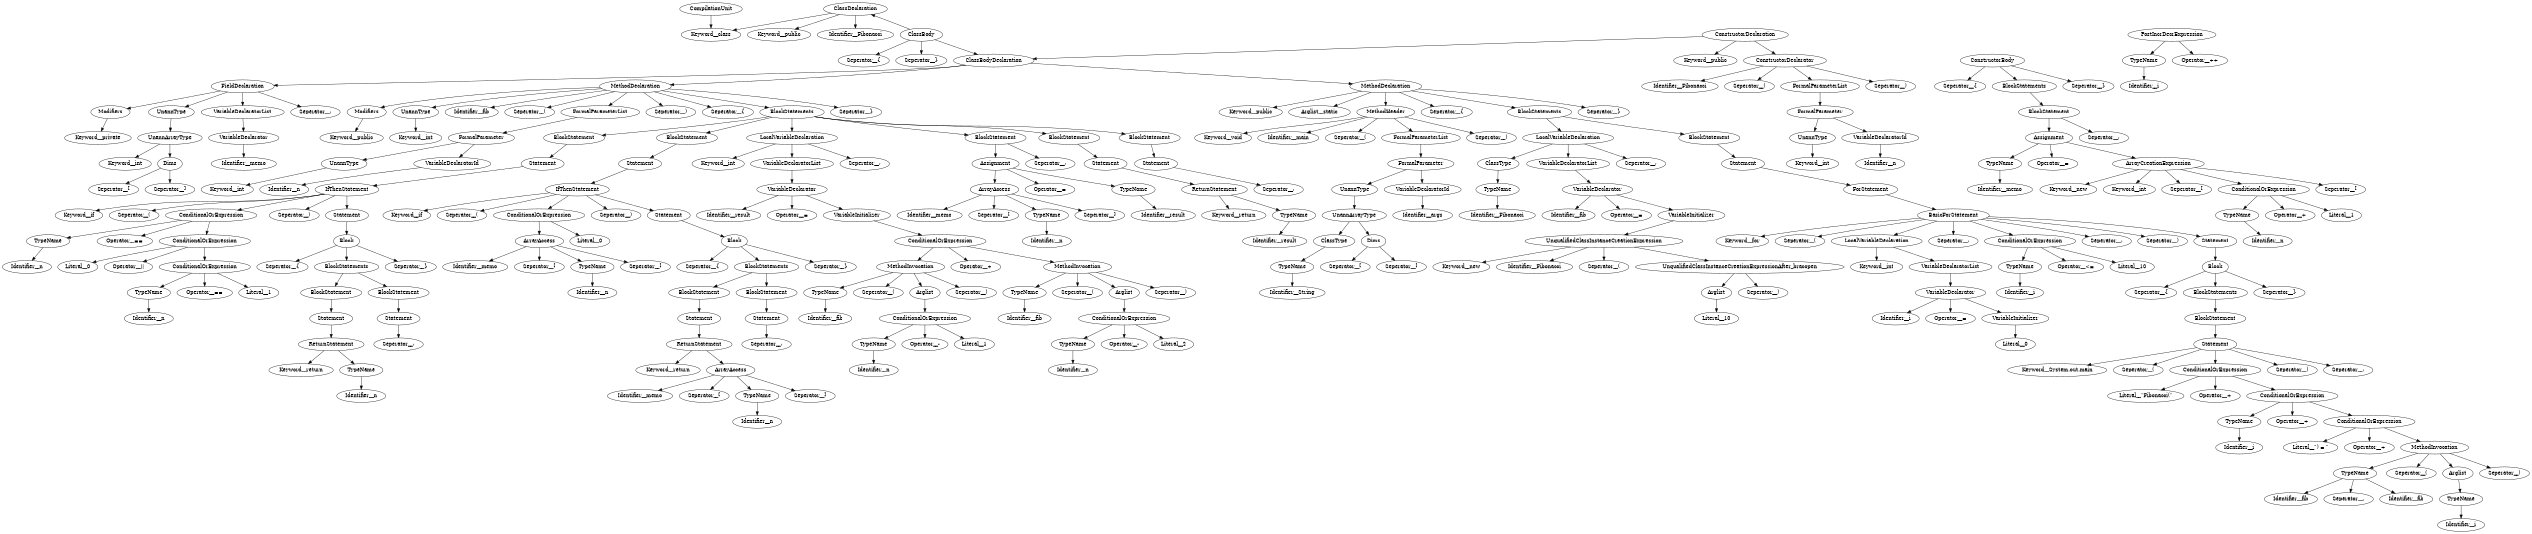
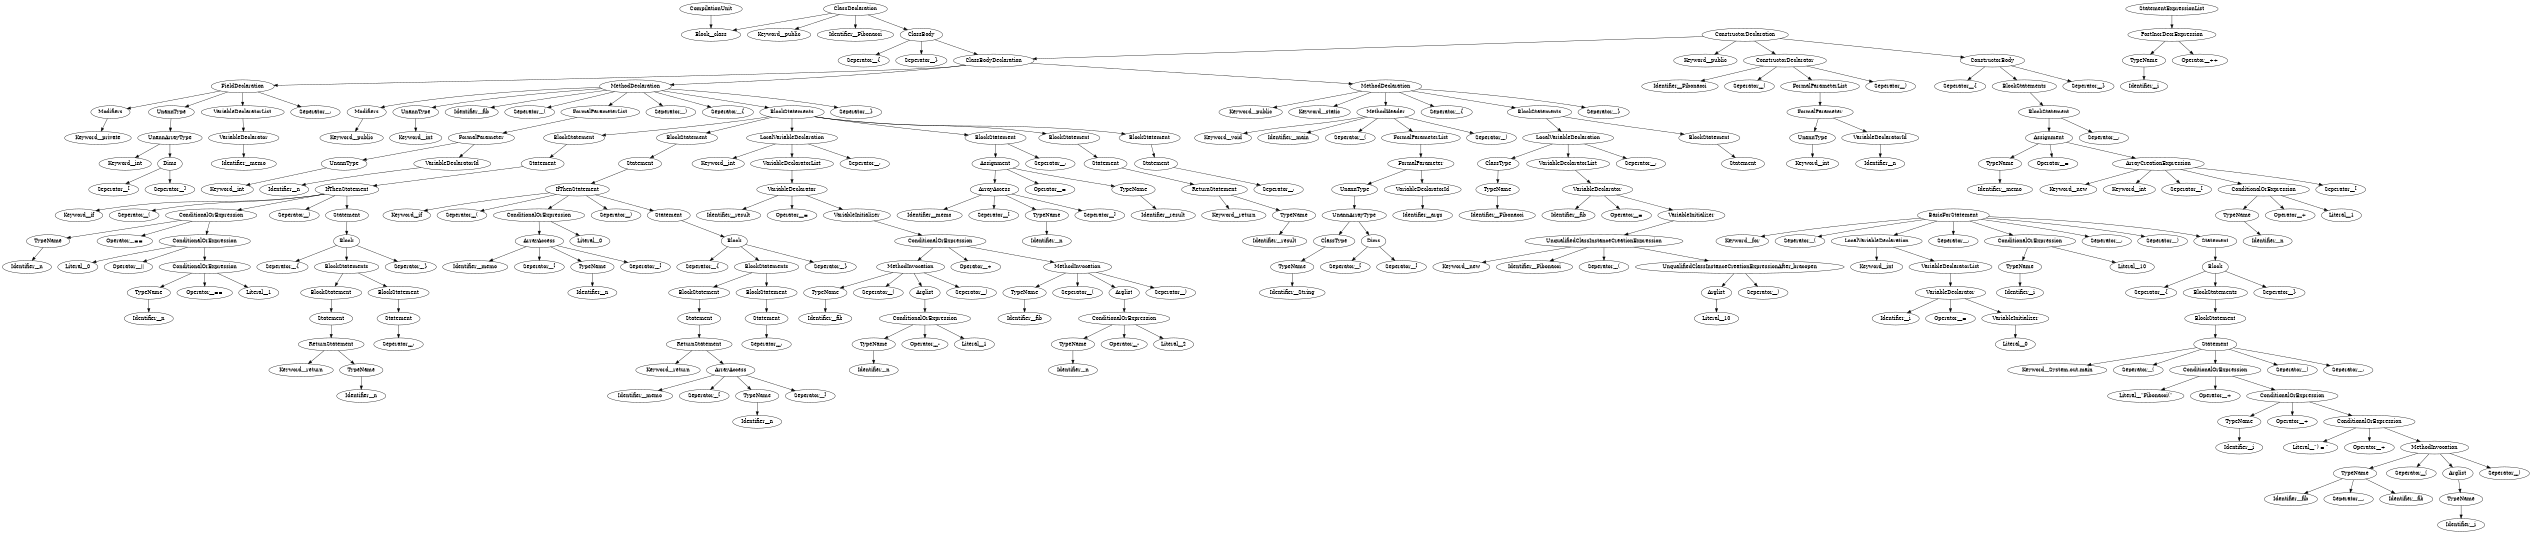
node "StatementExpressionList": added
edge "ClassBody" -> "ClassDeclaration": reversed
node "Keyword__class": label "Keyword__class" -> "Block__class"
edge "ConstructorDeclaration" -> "ConstructorBody": added
node "Arglist__static": label "Arglist__static" -> "Keyword__static"
node "ForStatement": removed
node "Operator__<=": removed
